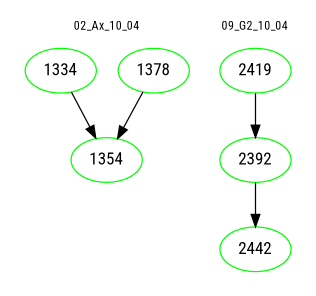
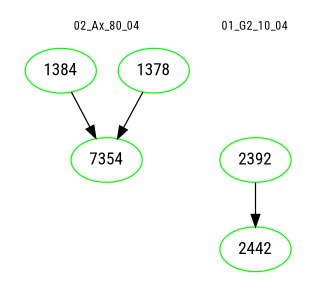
cluster "02_Ax_10_04": label "02_Ax_10_04" -> "02_Ax_80_04"
cluster "09_G2_10_04": label "09_G2_10_04" -> "01_G2_10_04"
node "1334": label "1334" -> "1384"
node "2419": removed
node "1354": label "1354" -> "7354"
